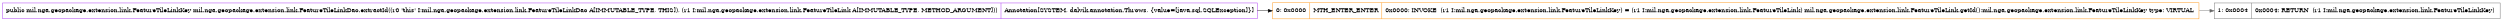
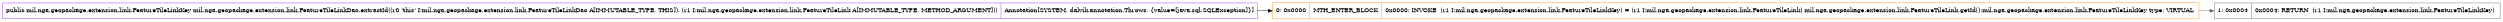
node "0: 0x0000": text "MTH_ENTER_ENTER" -> "MTH_ENTER_BLOCK"
